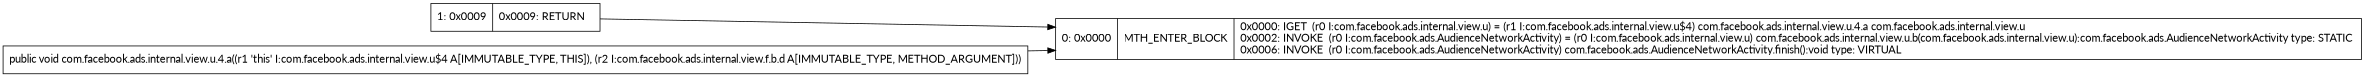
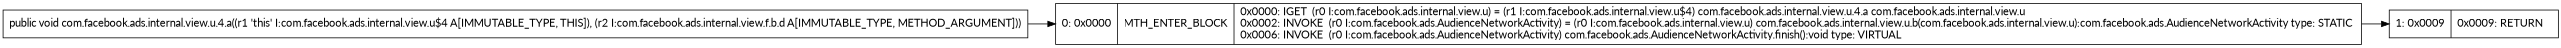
edge "1: 0x0009" -> "0: 0x0000": reversed
